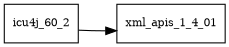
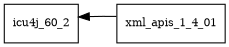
edge "icu4j_60_2" -> "xml_apis_1_4_01": reversed
